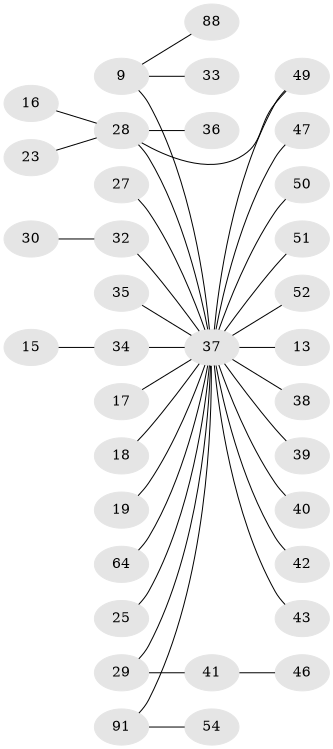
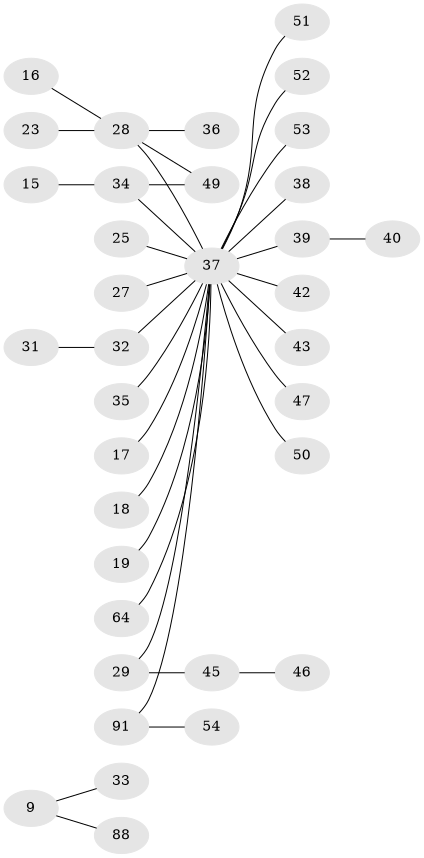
edge "9" -- "37": removed
edge "49" -- "37": now "49" -- "34"
node "30": label "30" -> "31"
node "13": label "13" -> "53"
edge "37" -- "40": now "39" -- "40"
node "41": label "41" -> "45"
